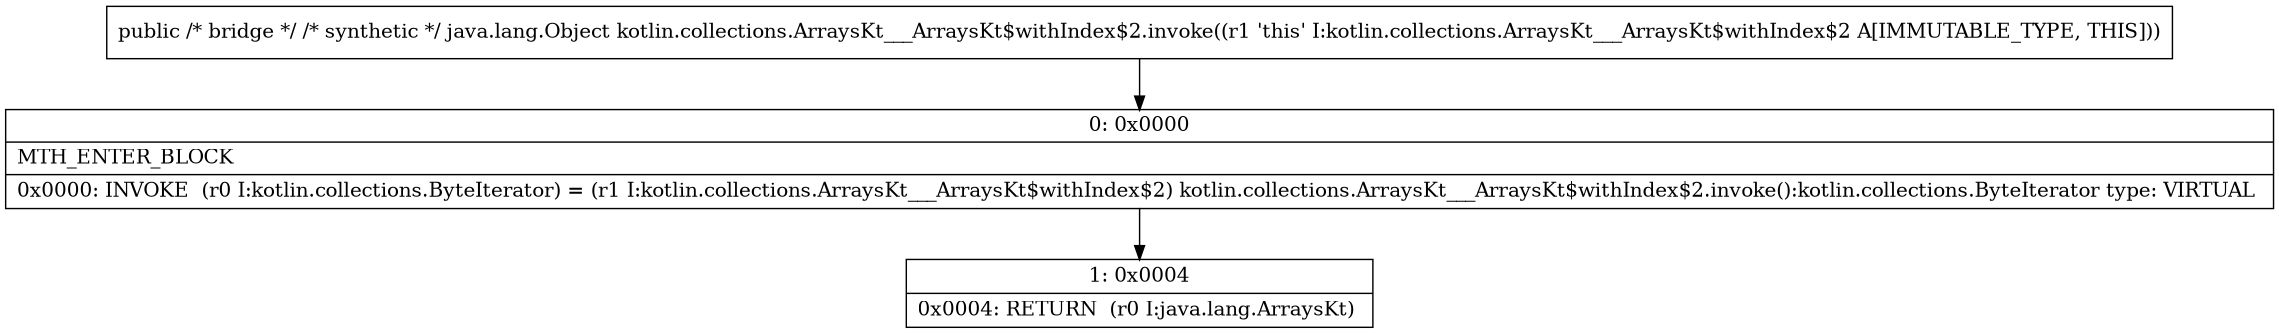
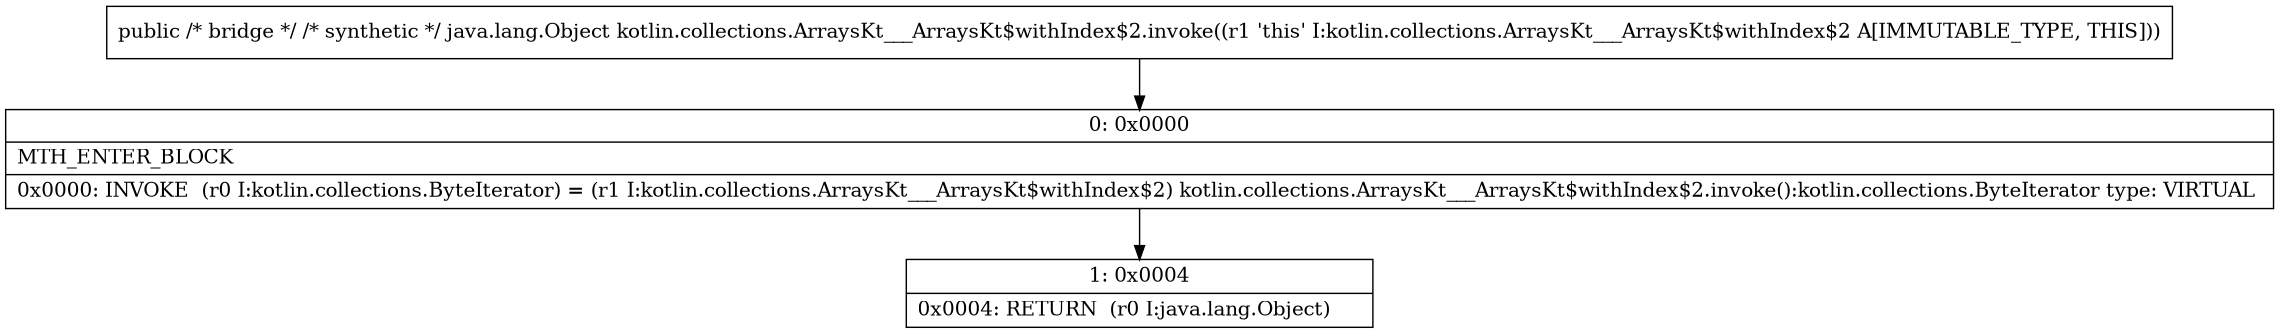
node "1: 0x0004": text "0x0004: RETURN  (r0 I:java.lang.ArraysKt)" -> "0x0004: RETURN  (r0 I:java.lang.Object)"
